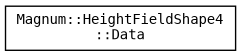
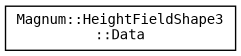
node "Magnum::HeightFieldShape4 ::Data": label "Magnum::HeightFieldShape4 ::Data" -> "Magnum::HeightFieldShape3 ::Data"
